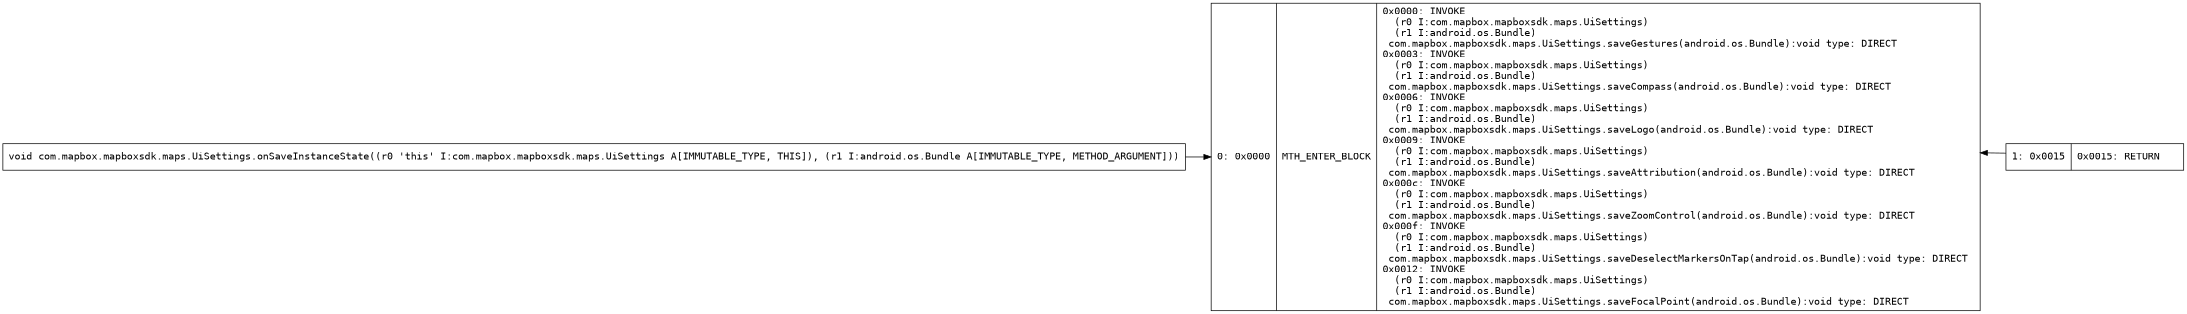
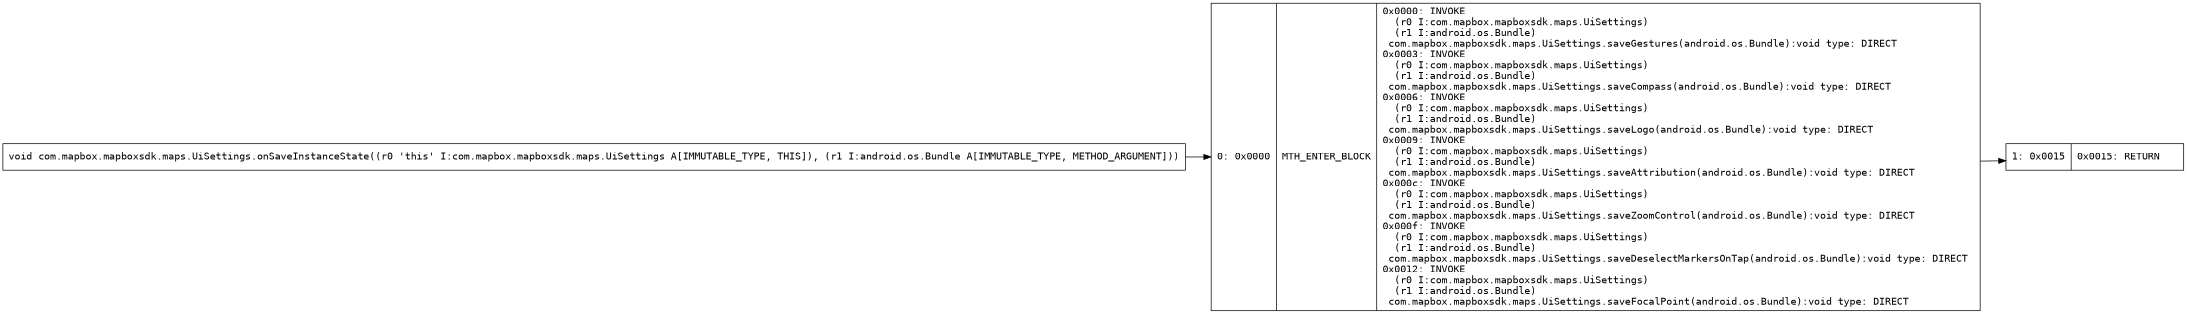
edge "1: 0x0015" -> "0: 0x0000": reversed
